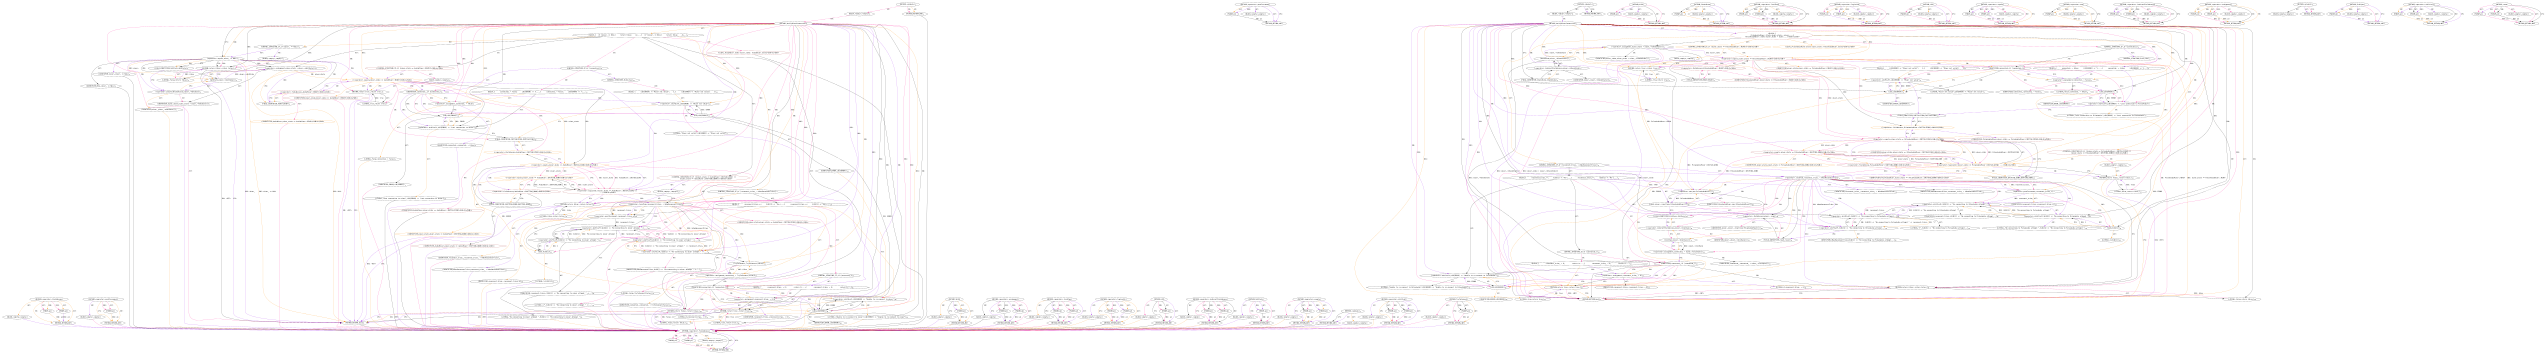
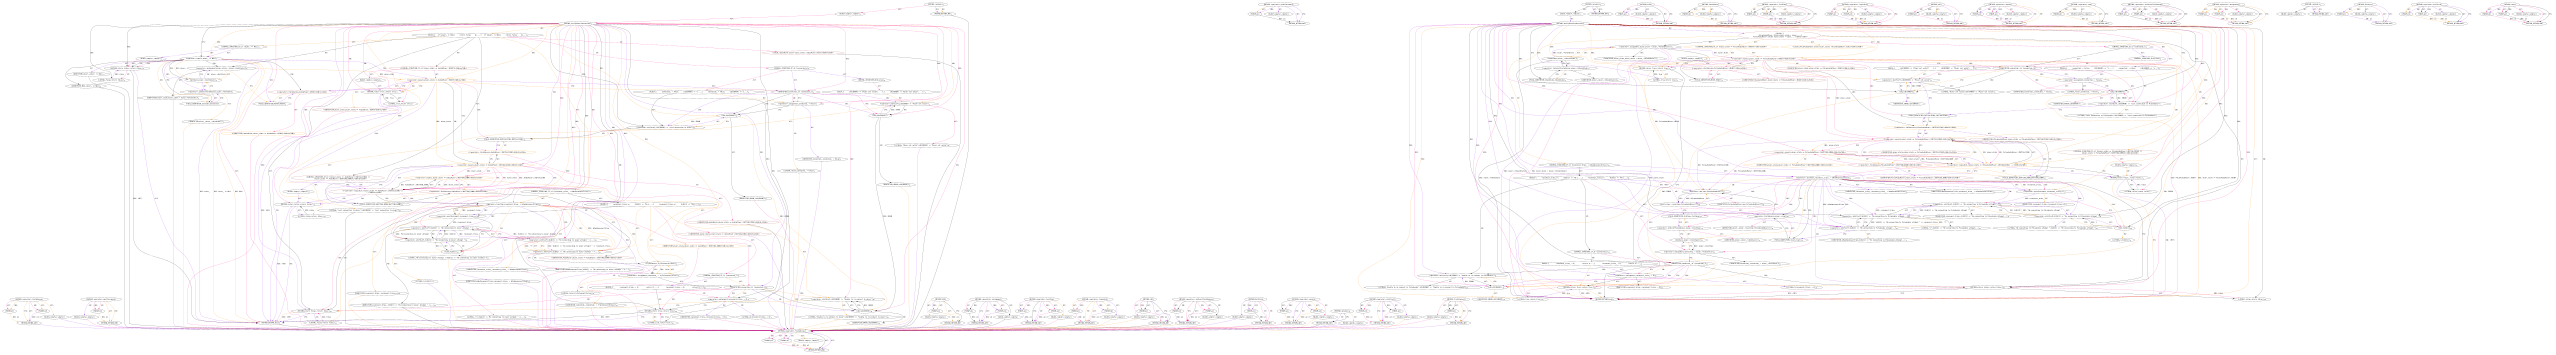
edge "(<operator>.indirectFieldAccess,mixer_->GetState)" -> "(IDENTIFIER,mixer_state,mixer_state = mixer_->GetState())": now "(<operator>.indirectFieldAccess,mixer_->GetState)" -> "(FIELD_IDENTIFIER,GetState,GetState)"
